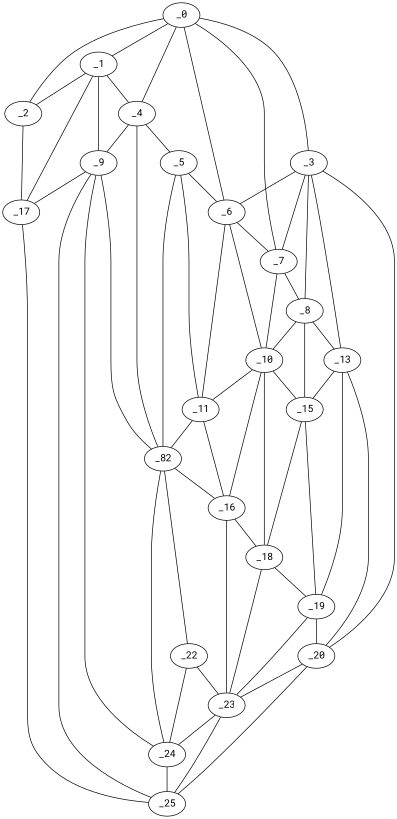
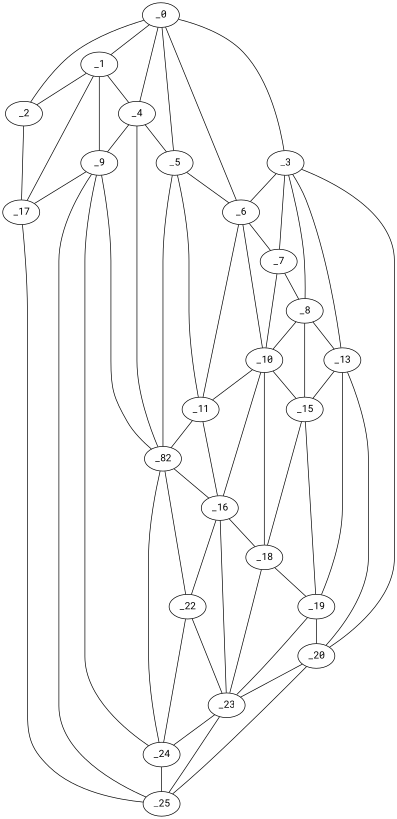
edge "_0" -- "_7": now "_0" -- "_5"
edge "_16" -- "_22": added
